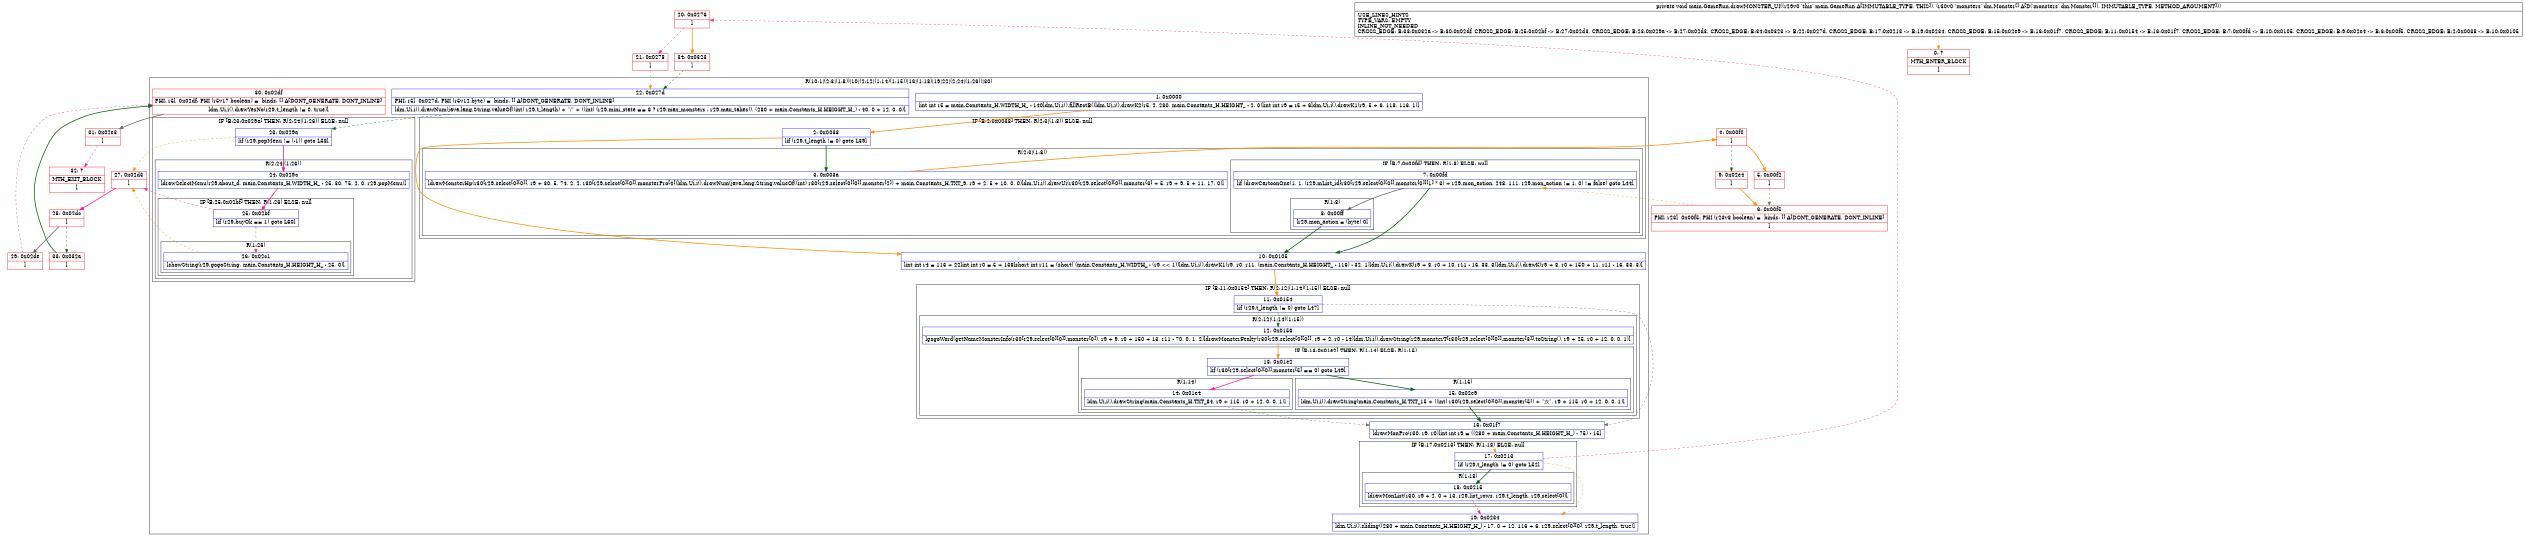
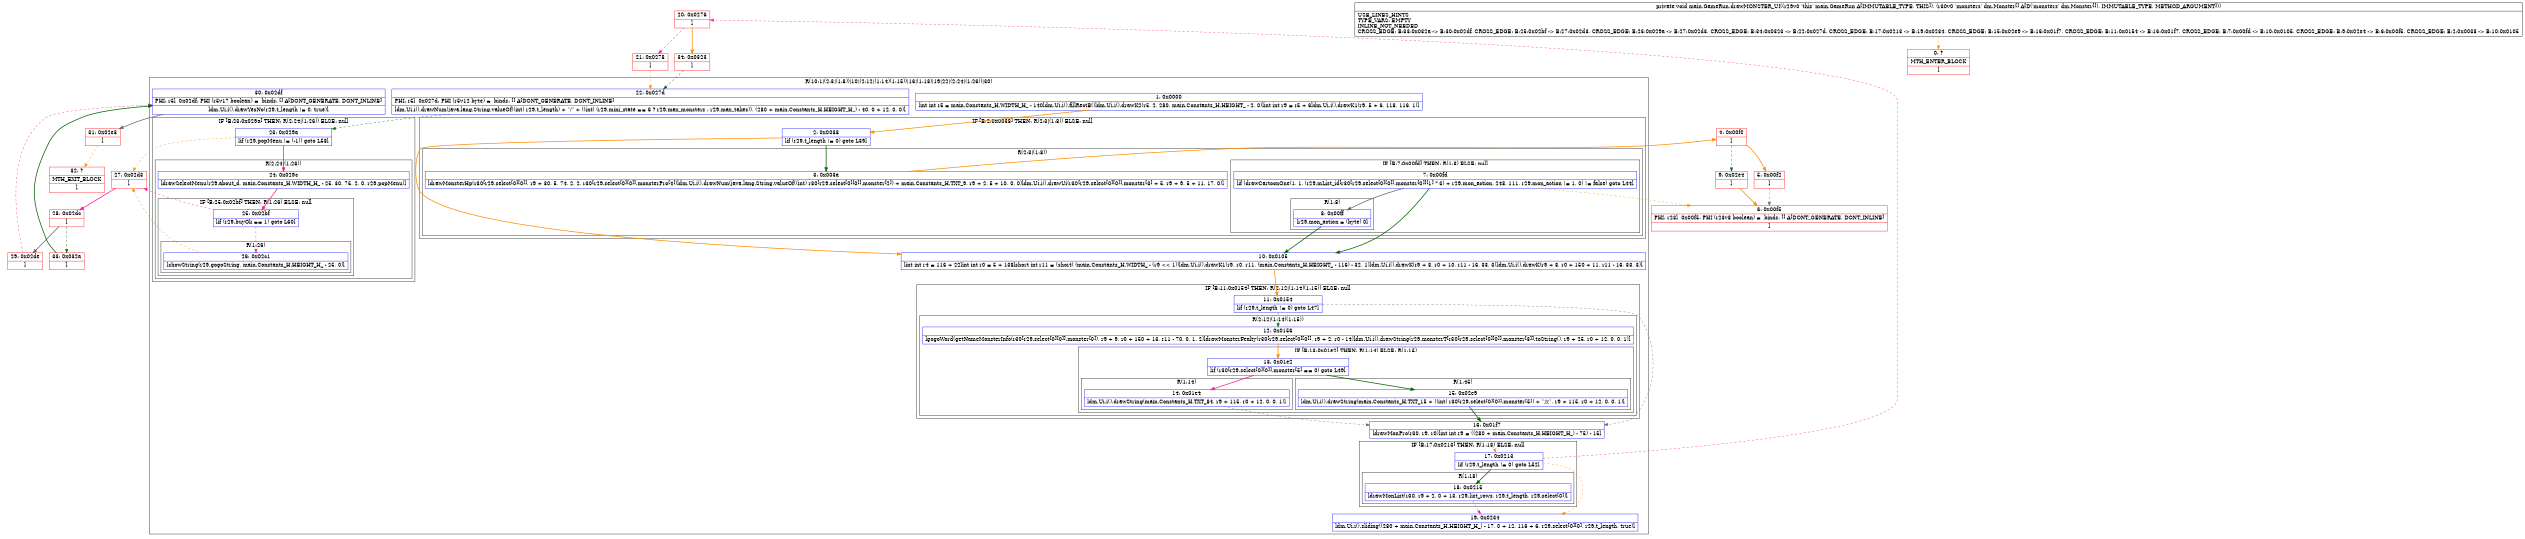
node "30: 0x02df": color red -> blue
edge "31: 0x02e3" -> "32: ?": color deeppink -> darkorange
edge "6: 0x00f5" -> "7: 0x00fd": reversed
cluster "R(1:15)": label "R(1:15)" -> "R(1:45)"
